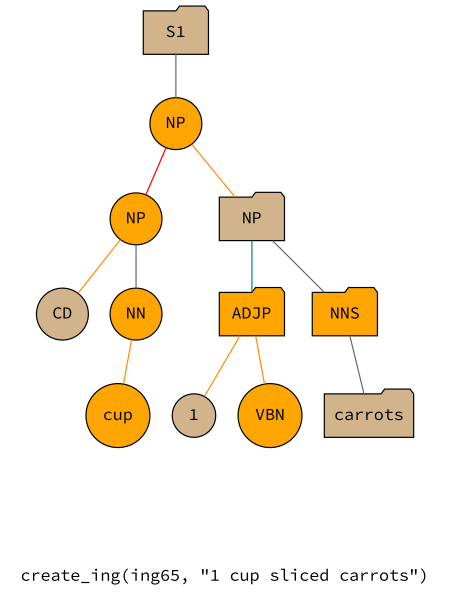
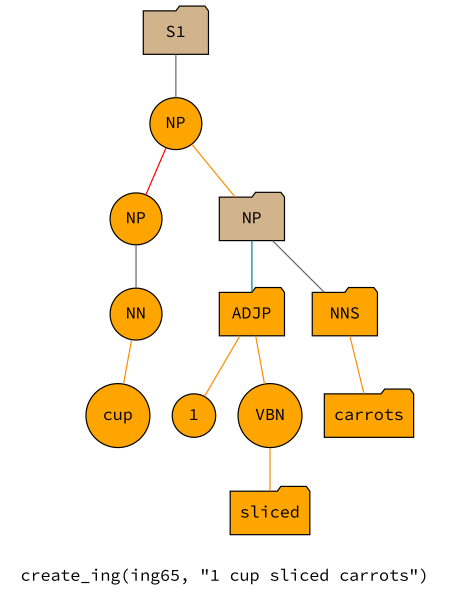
node "CD": removed
edge "NNS" -- "carrots": color gray40 -> darkorange
node "1": fillcolor tan -> orange
node "carrots": fillcolor tan -> orange
node "sliced": added
